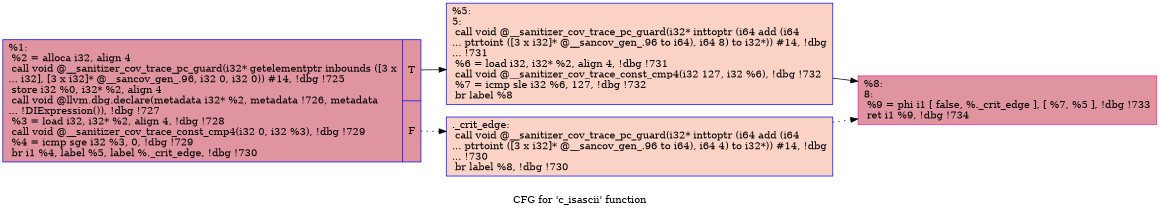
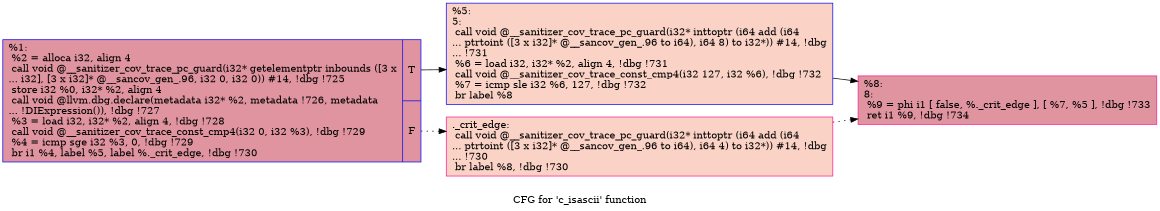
node "._crit_edge:": color blue -> deeppink
